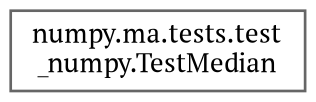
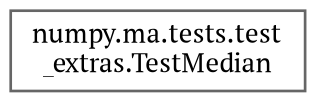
node "numpy.ma.tests.test _numpy.TestMedian": label "numpy.ma.tests.test _numpy.TestMedian" -> "numpy.ma.tests.test _extras.TestMedian"
